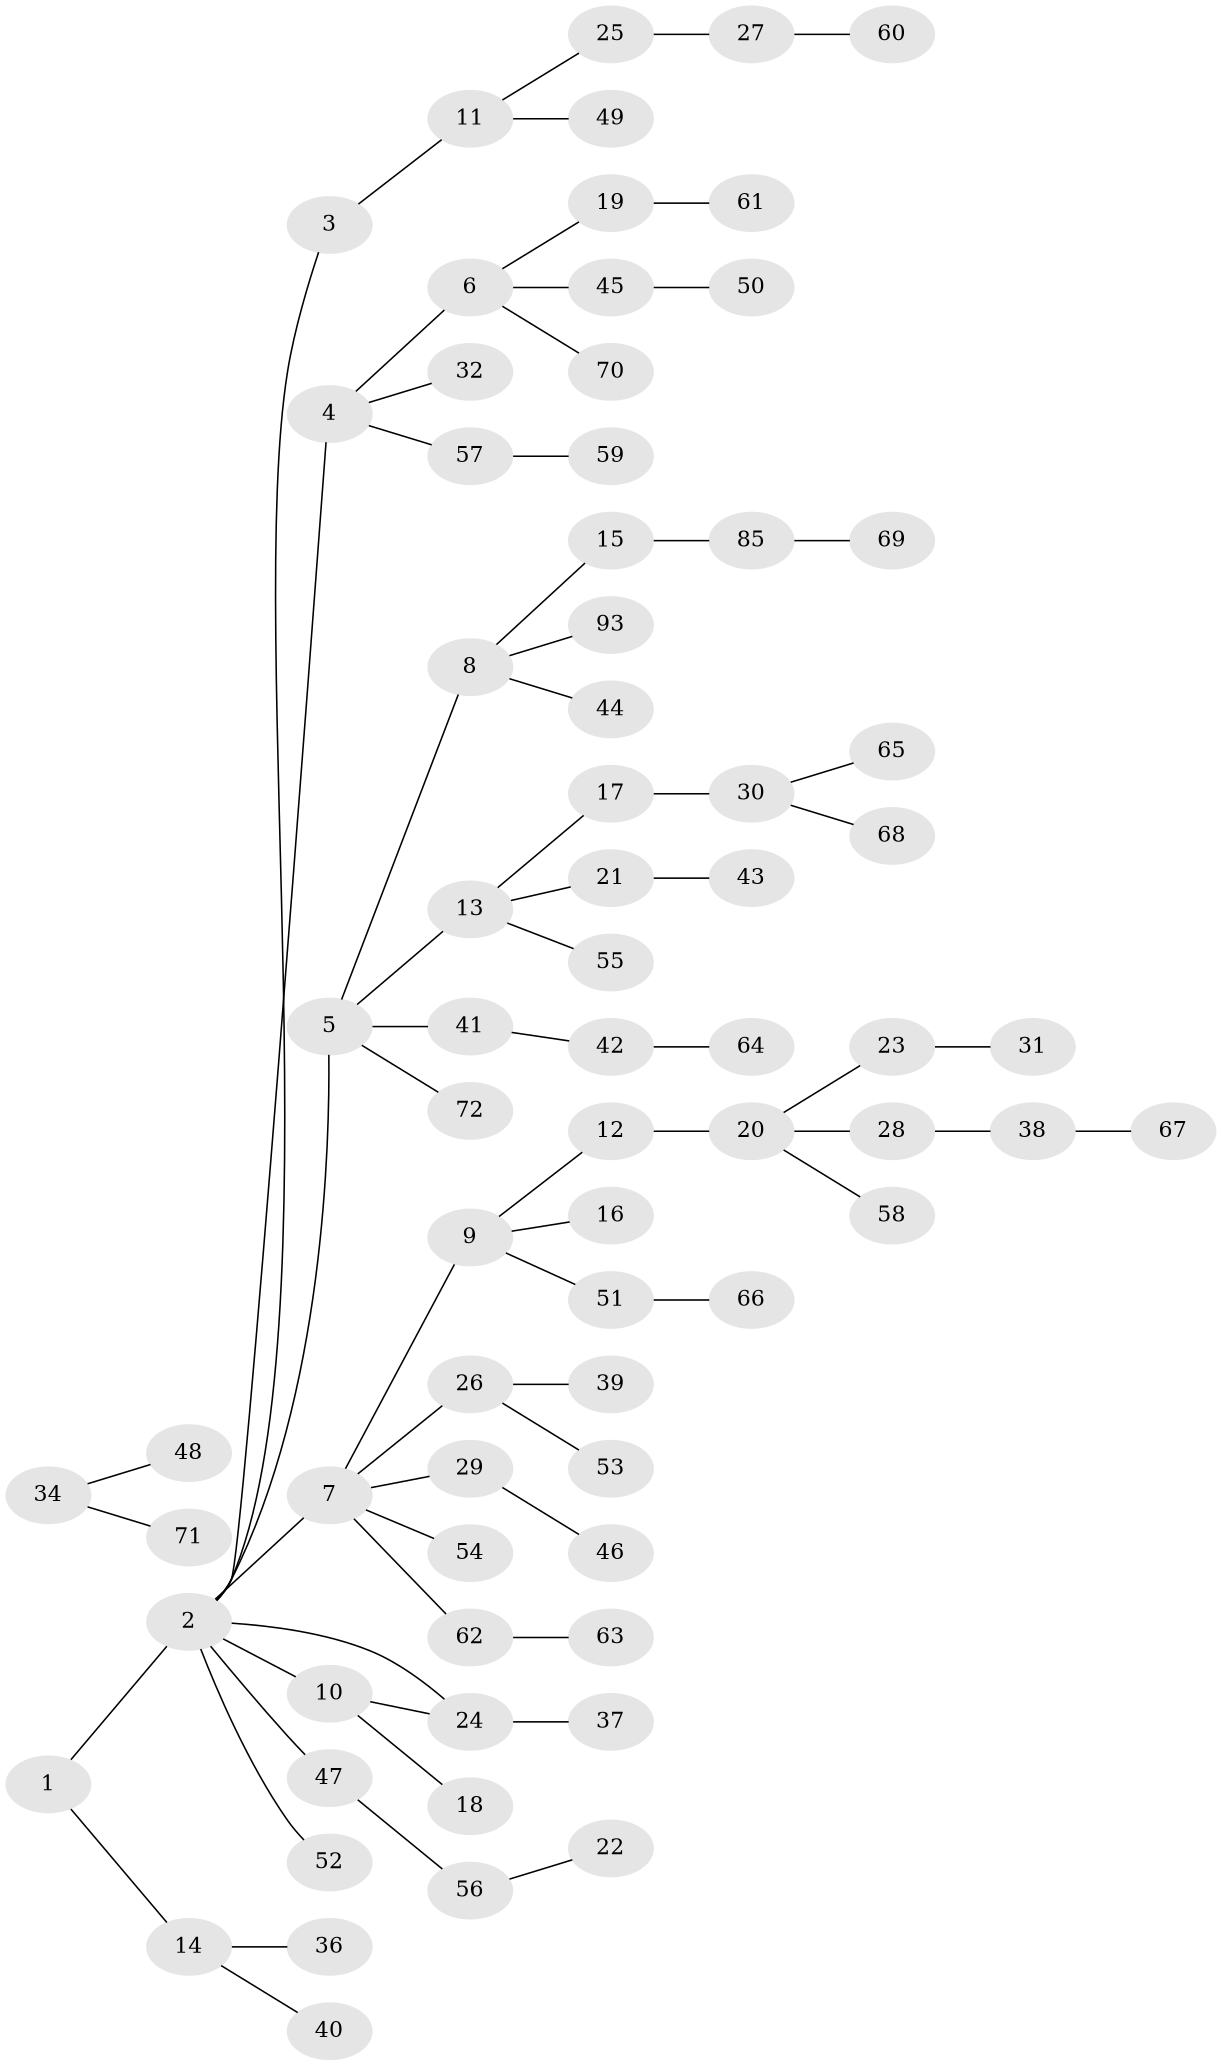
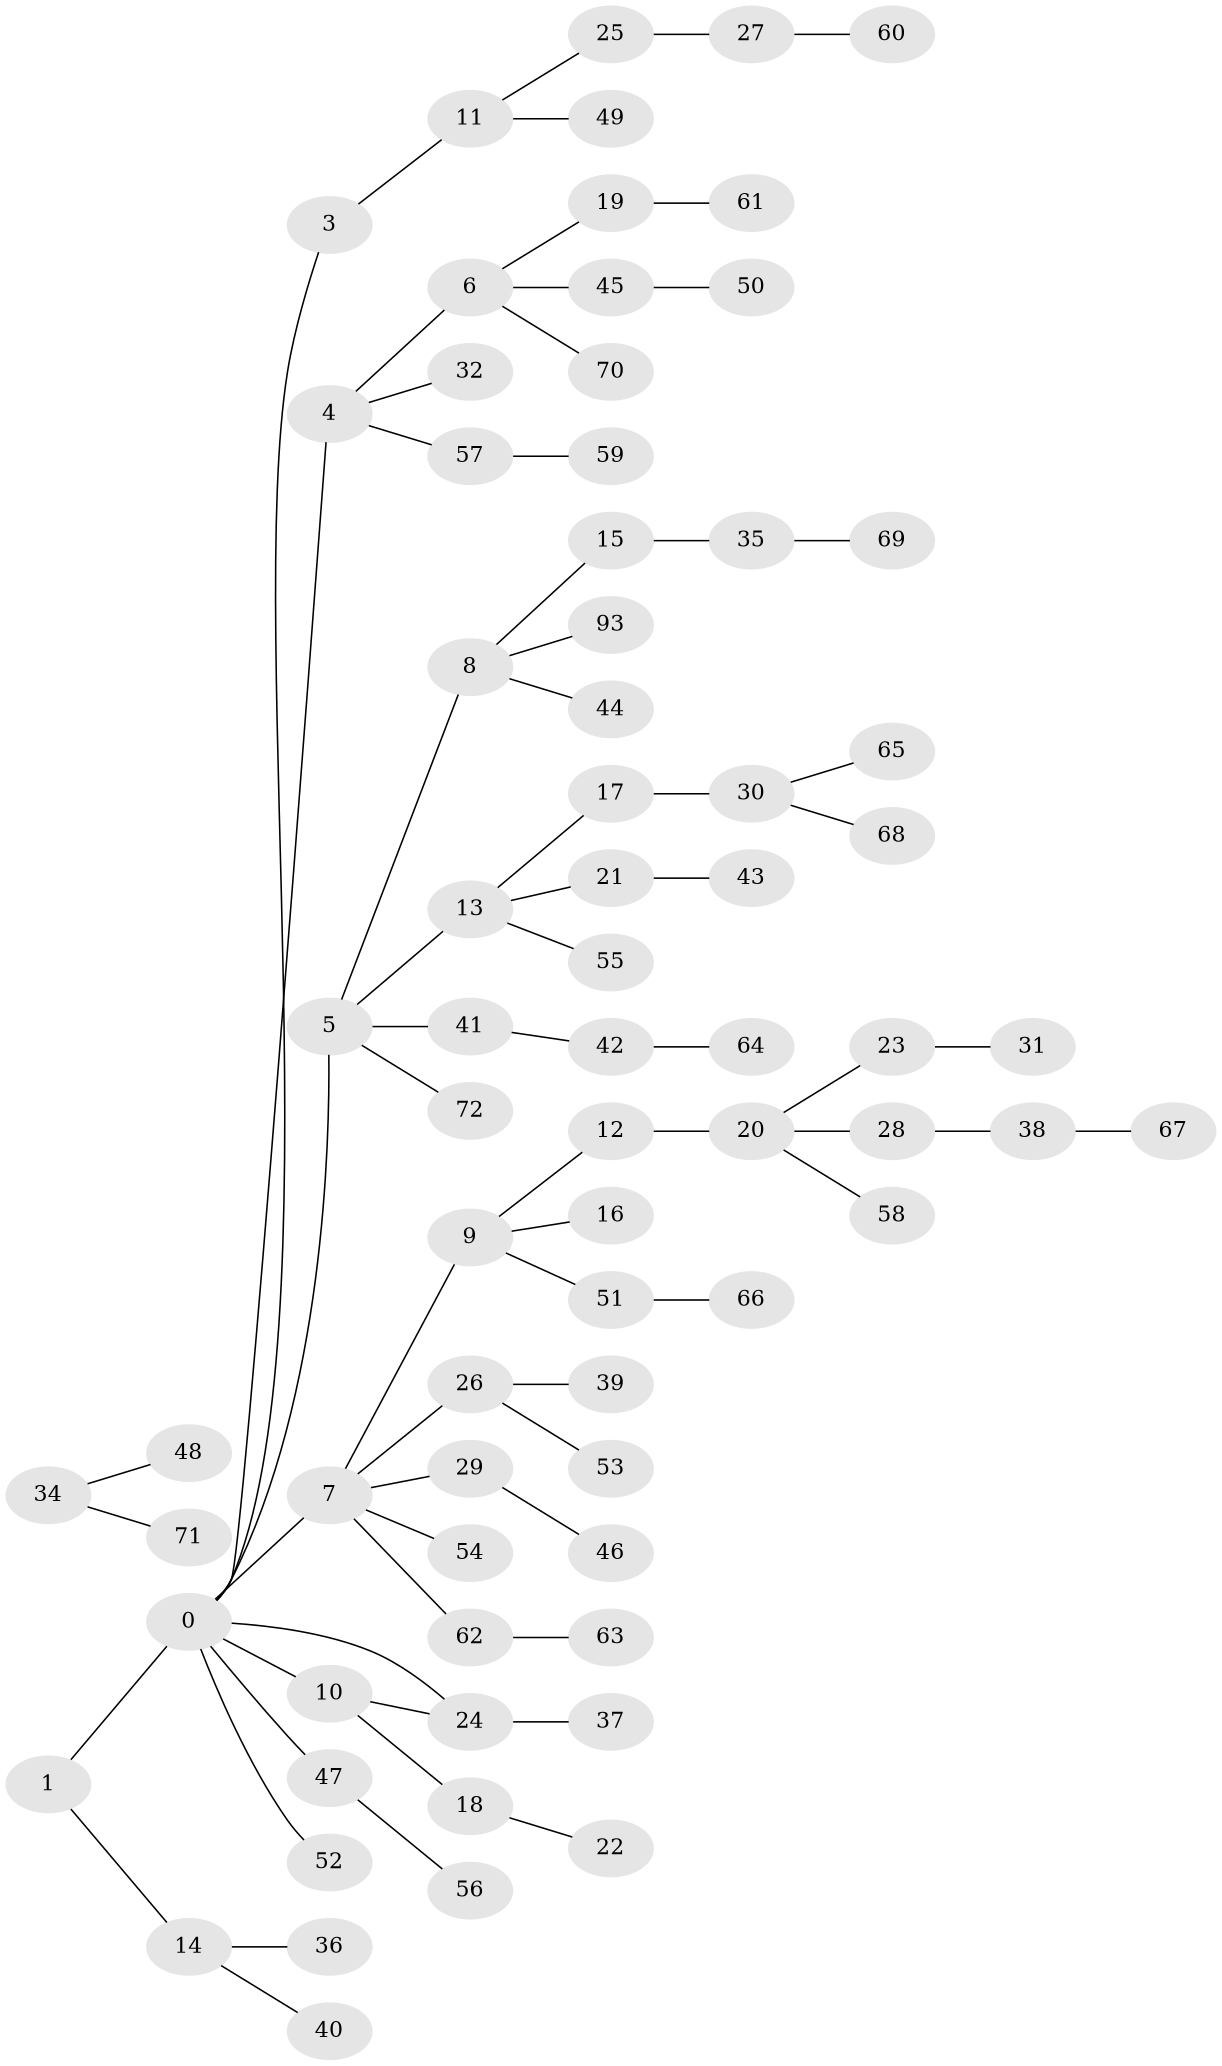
node "85": label "85" -> "35"
node "2": label "2" -> "0"
edge "22" -- "56": now "22" -- "18"
